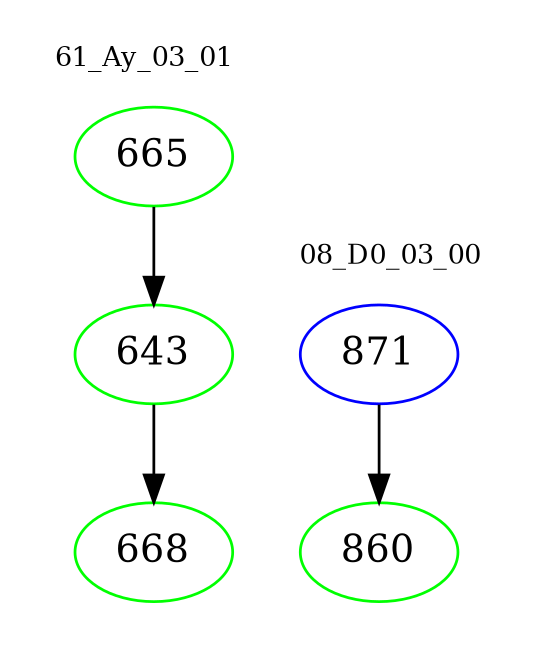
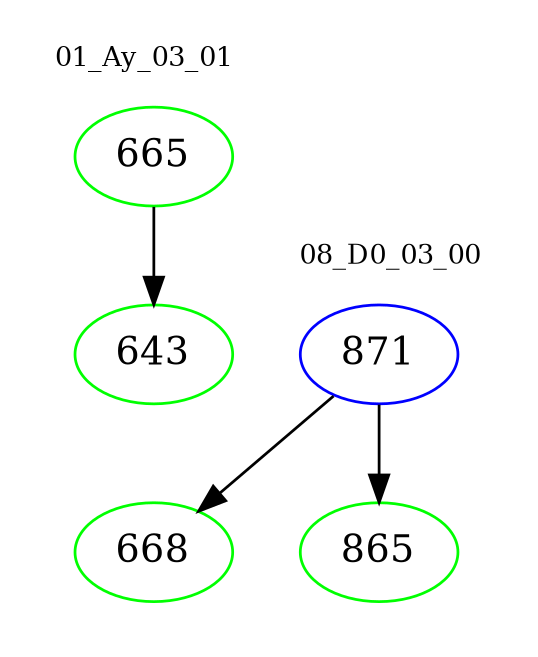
cluster "61_Ay_03_01": label "61_Ay_03_01" -> "01_Ay_03_01"
edge "643" -> "668": now "871" -> "668"
node "860": label "860" -> "865"
